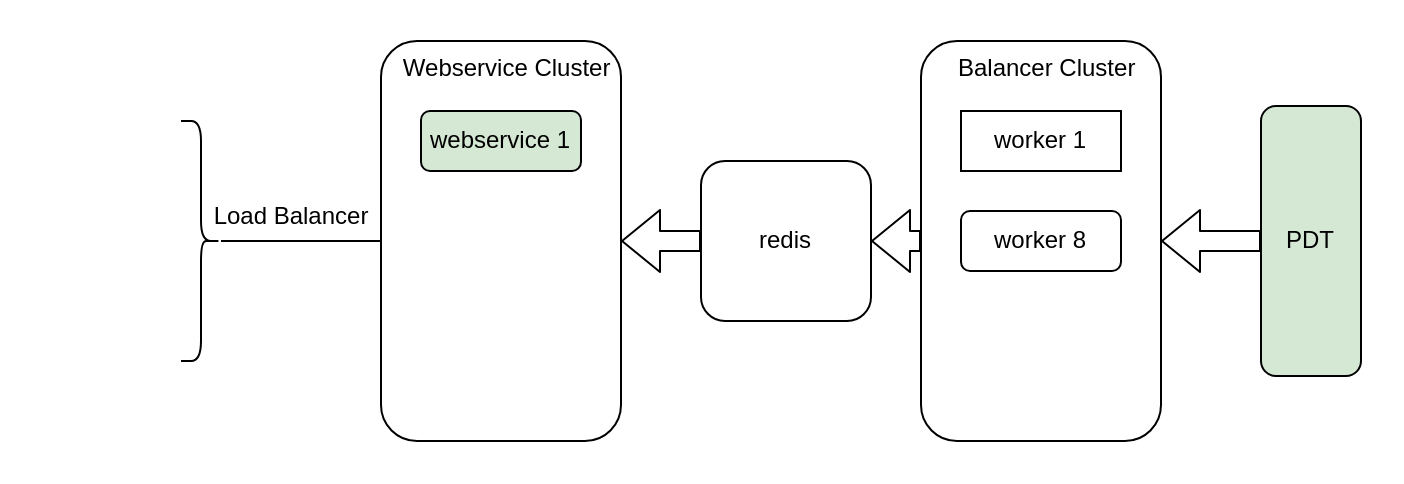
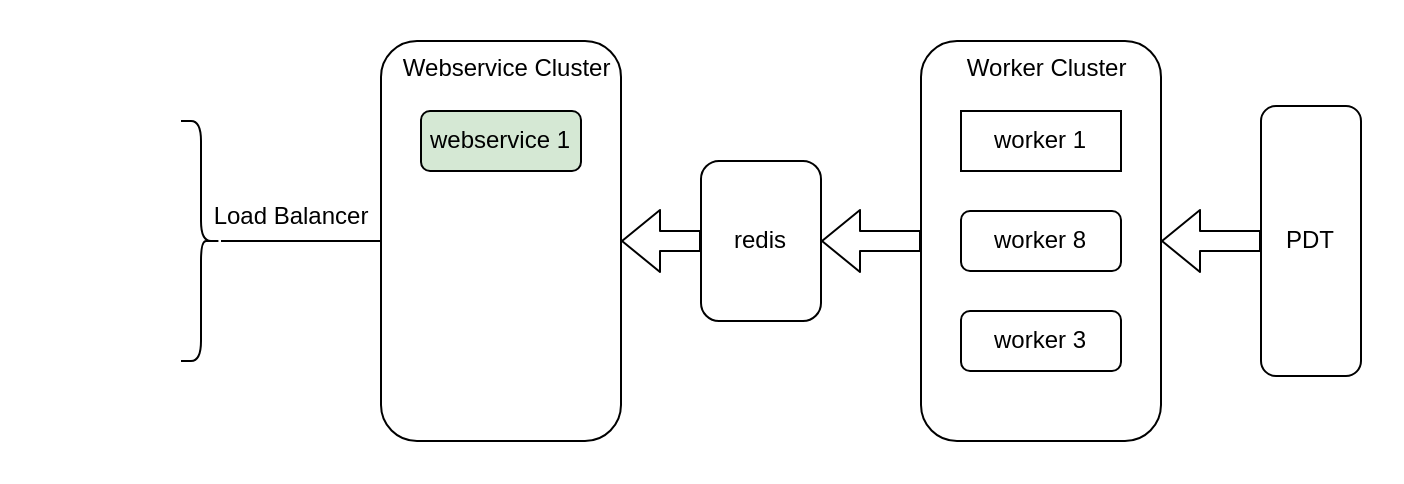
node "Balancer Cluster": label "Balancer Cluster" -> "Worker Cluster"
node "redis": size 170x160 -> 120x160
node "PDT": fillcolor #d5e8d4 -> #ffffff
node "worker 3": added
